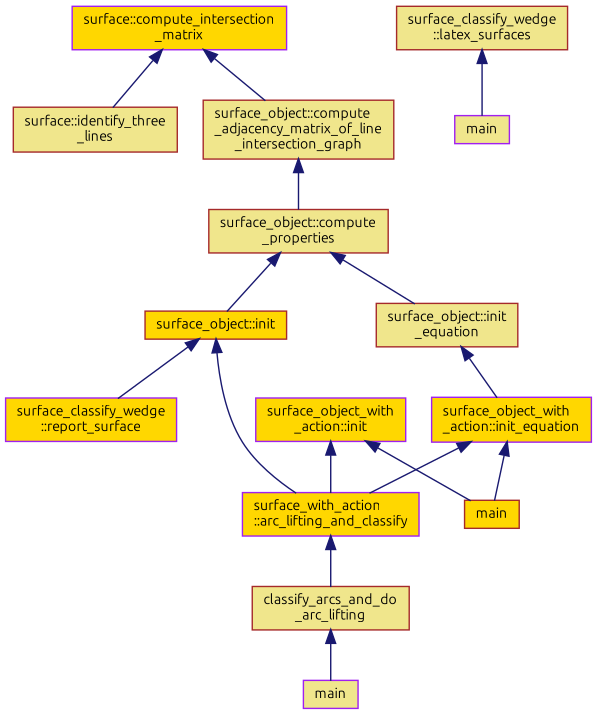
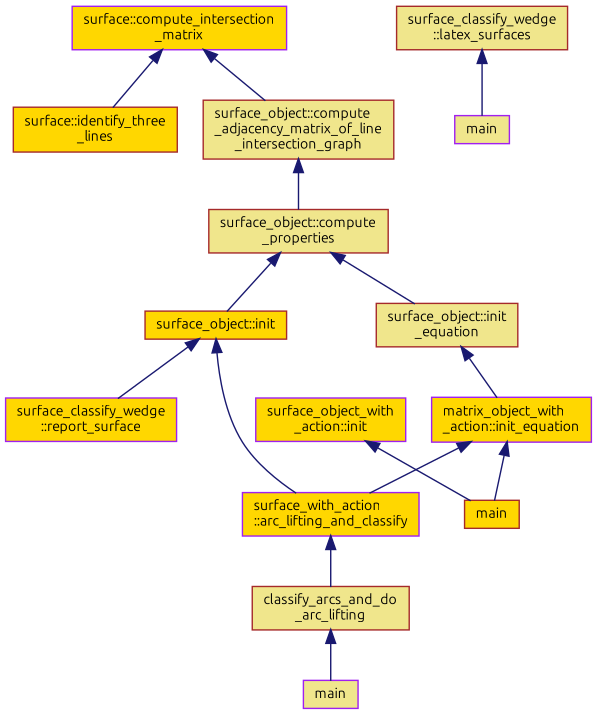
node "surface::identify_three _lines": fillcolor khaki -> gold
node "surface_object_with _action::init_equation": label "surface_object_with _action::init_equation" -> "matrix_object_with _action::init_equation"
edge "surface_with_action ::arc_lifting_and_classify" -> "surface_object_with _action::init": removed
